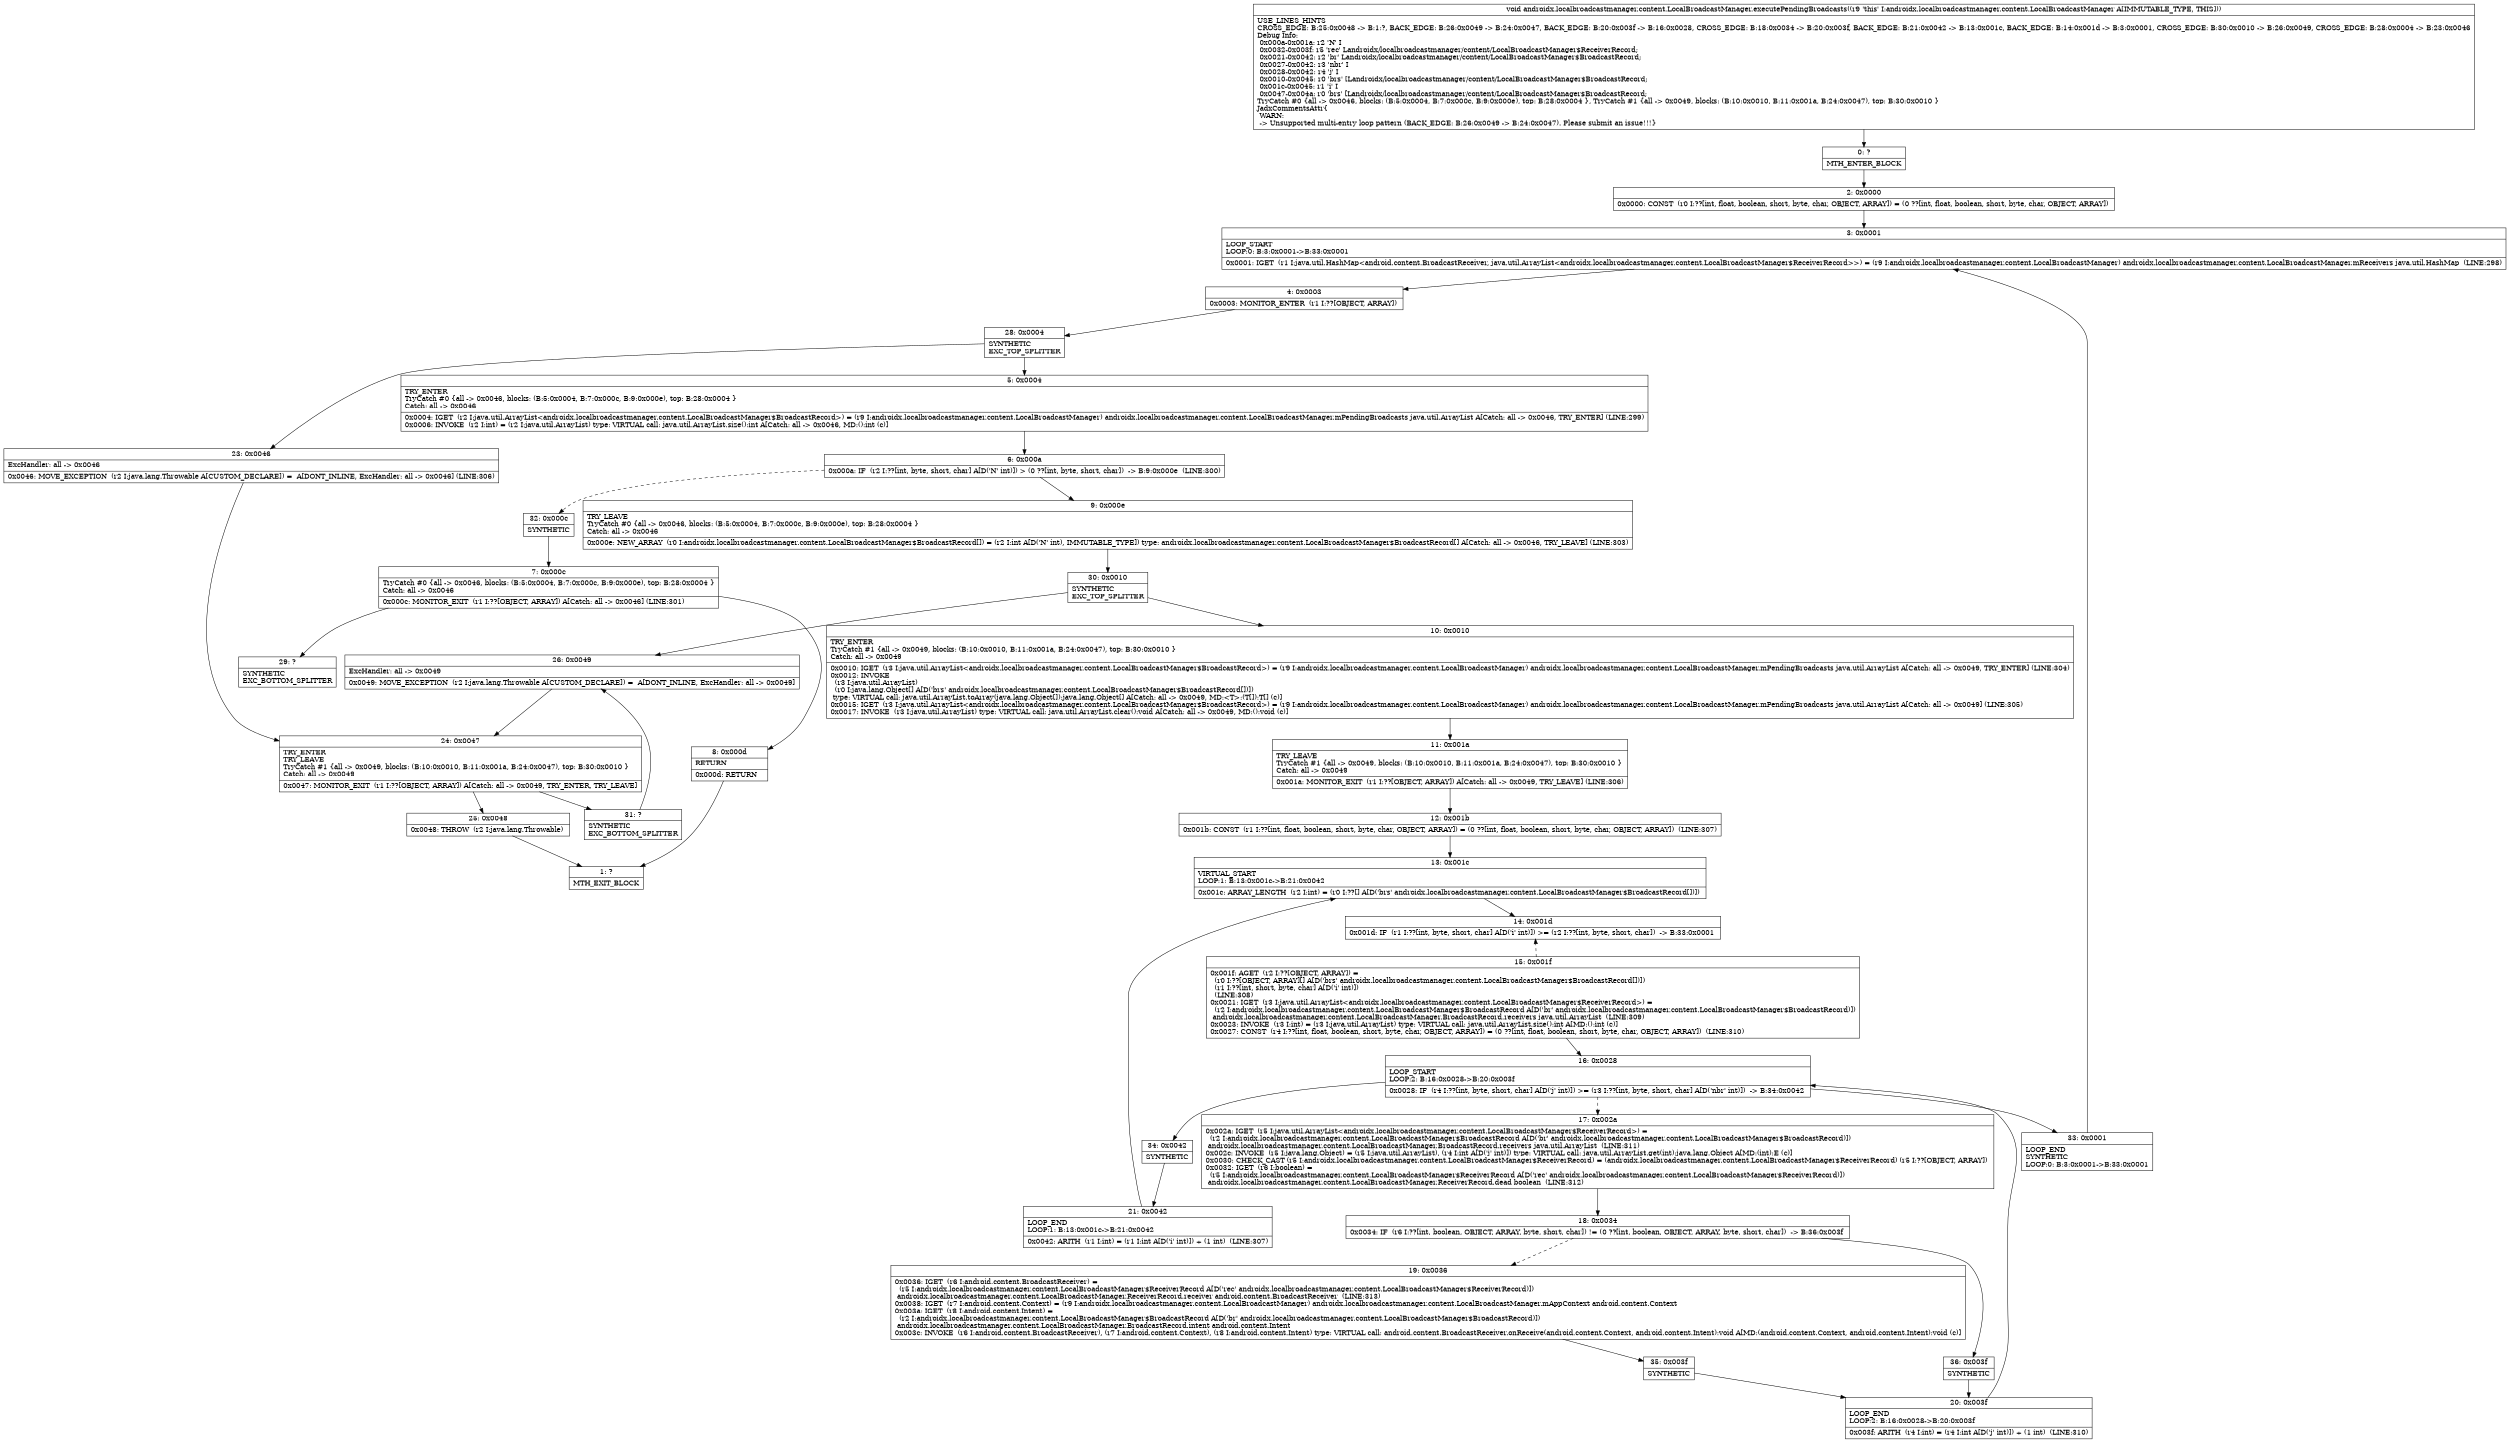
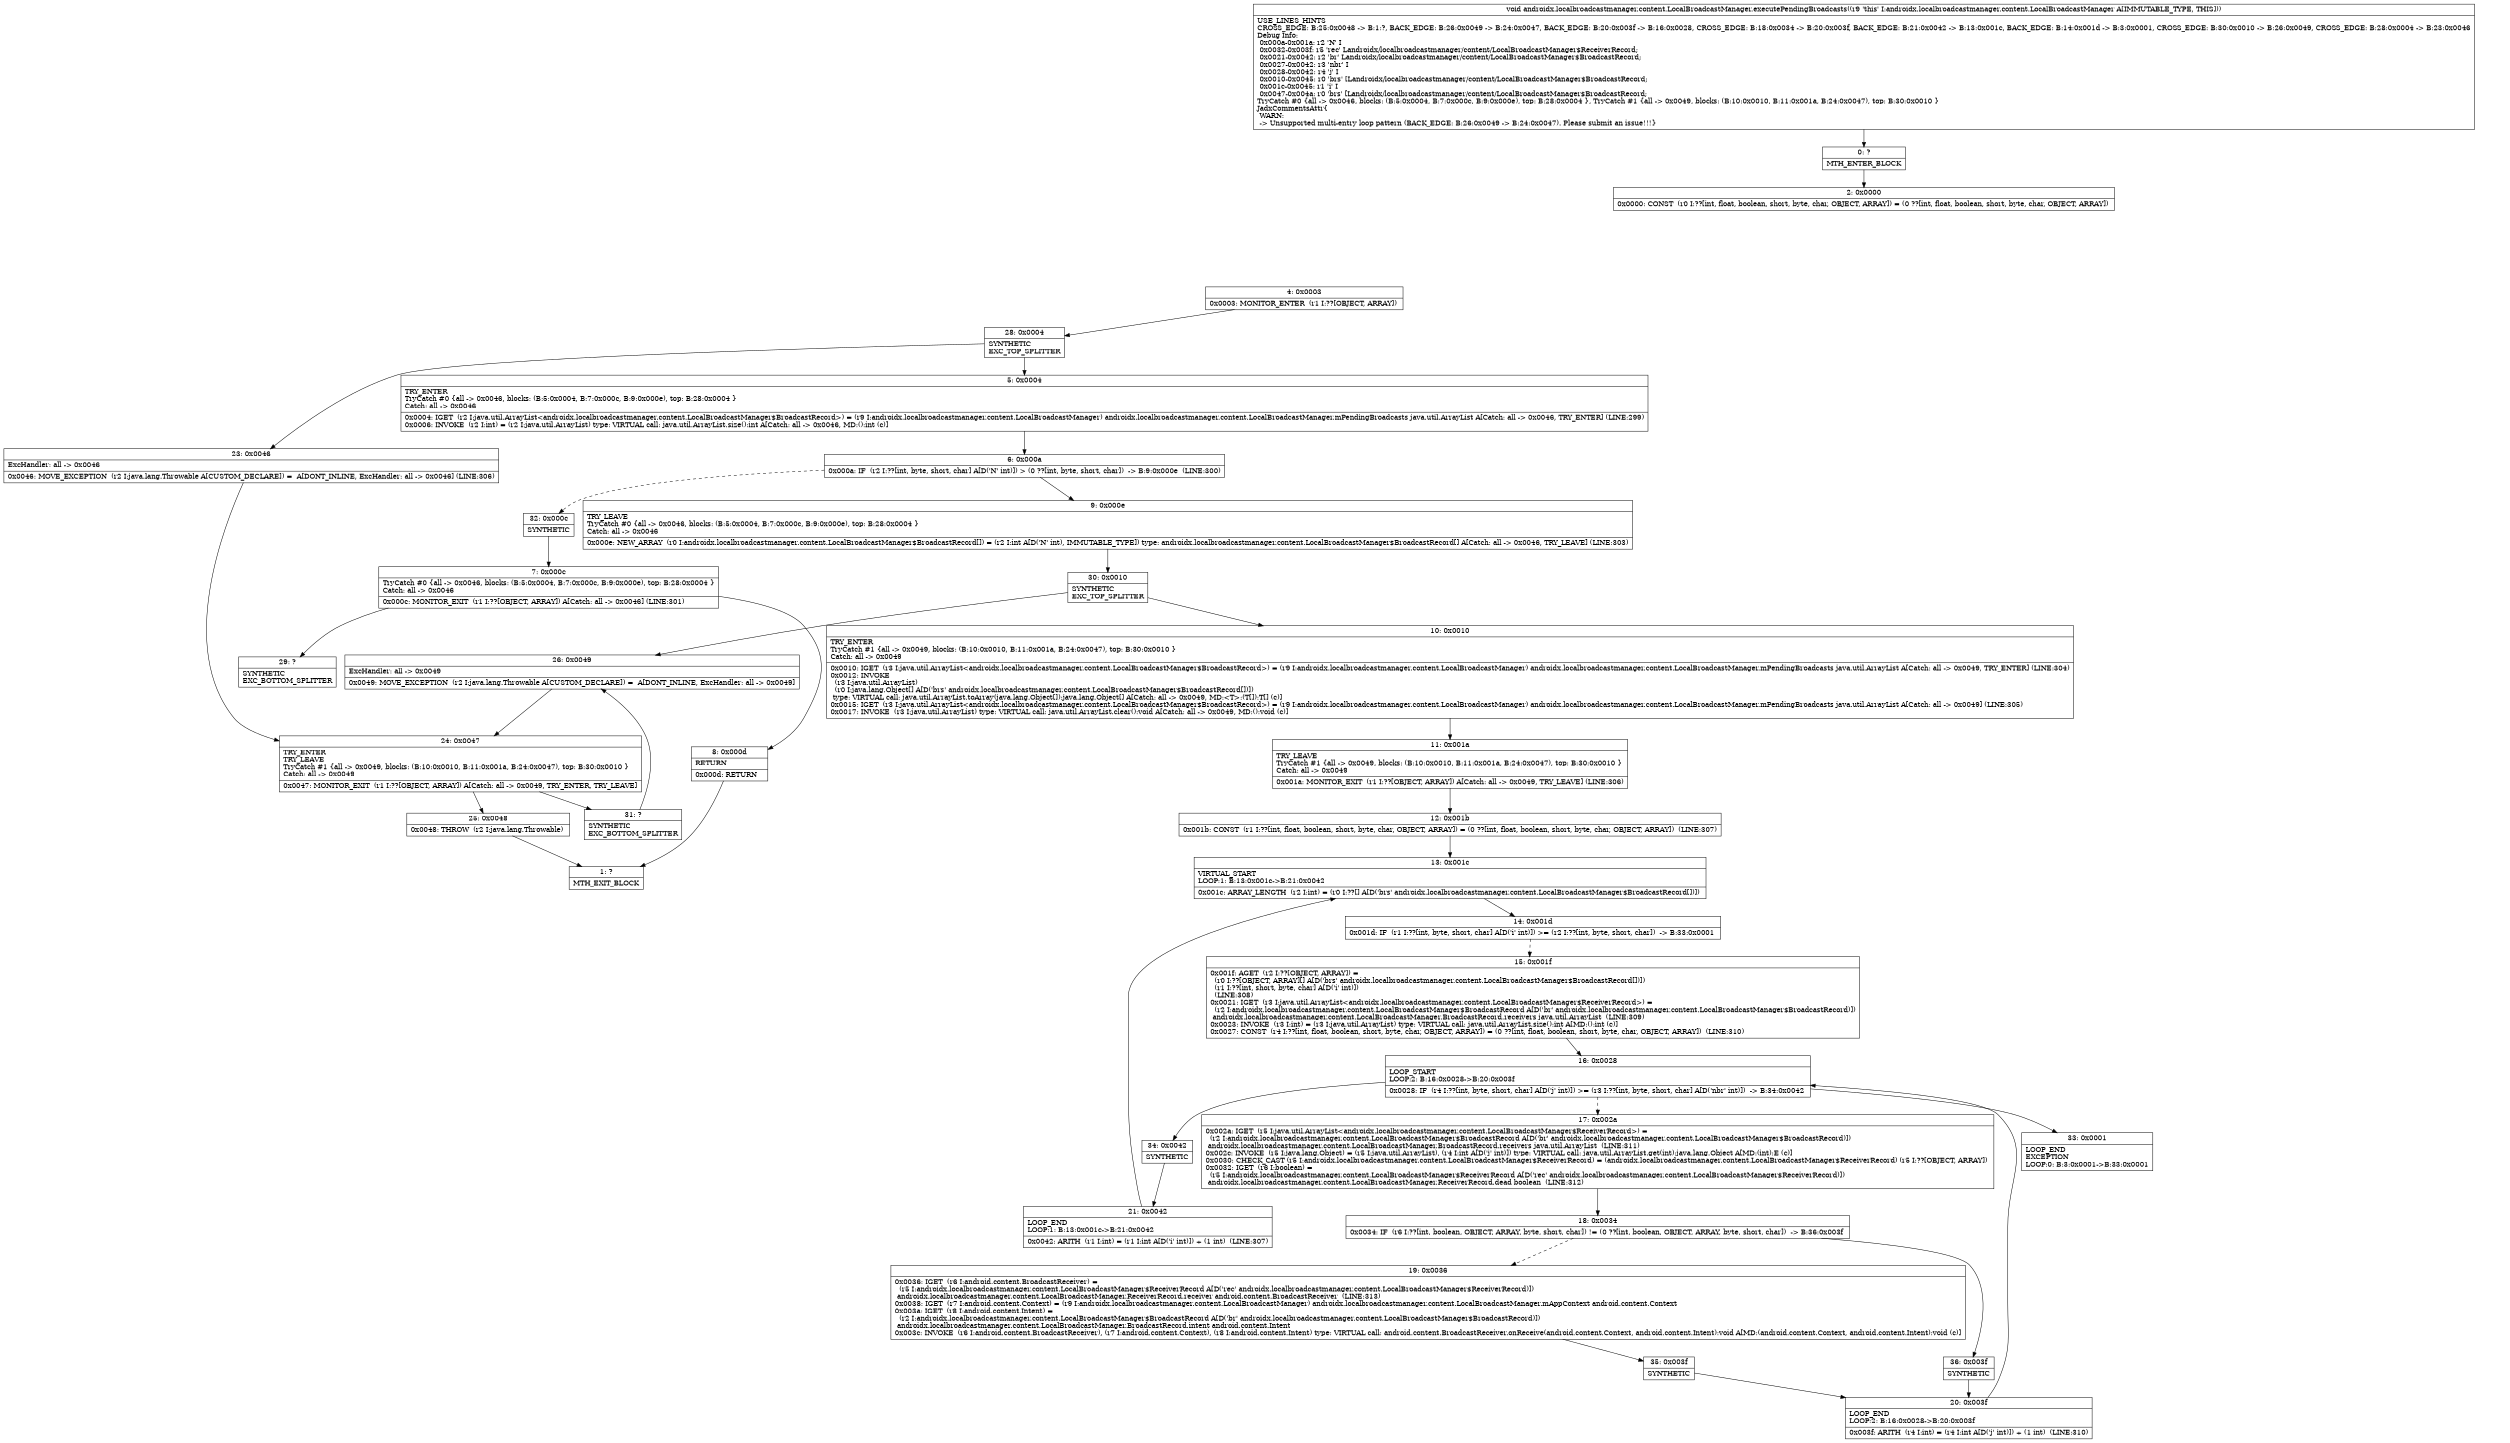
node "3: 0x0001": removed
edge "15: 0x001f" -> "14: 0x001d": reversed
node "33: 0x0001": text "SYNTHETIC" -> "EXCEPTION"
